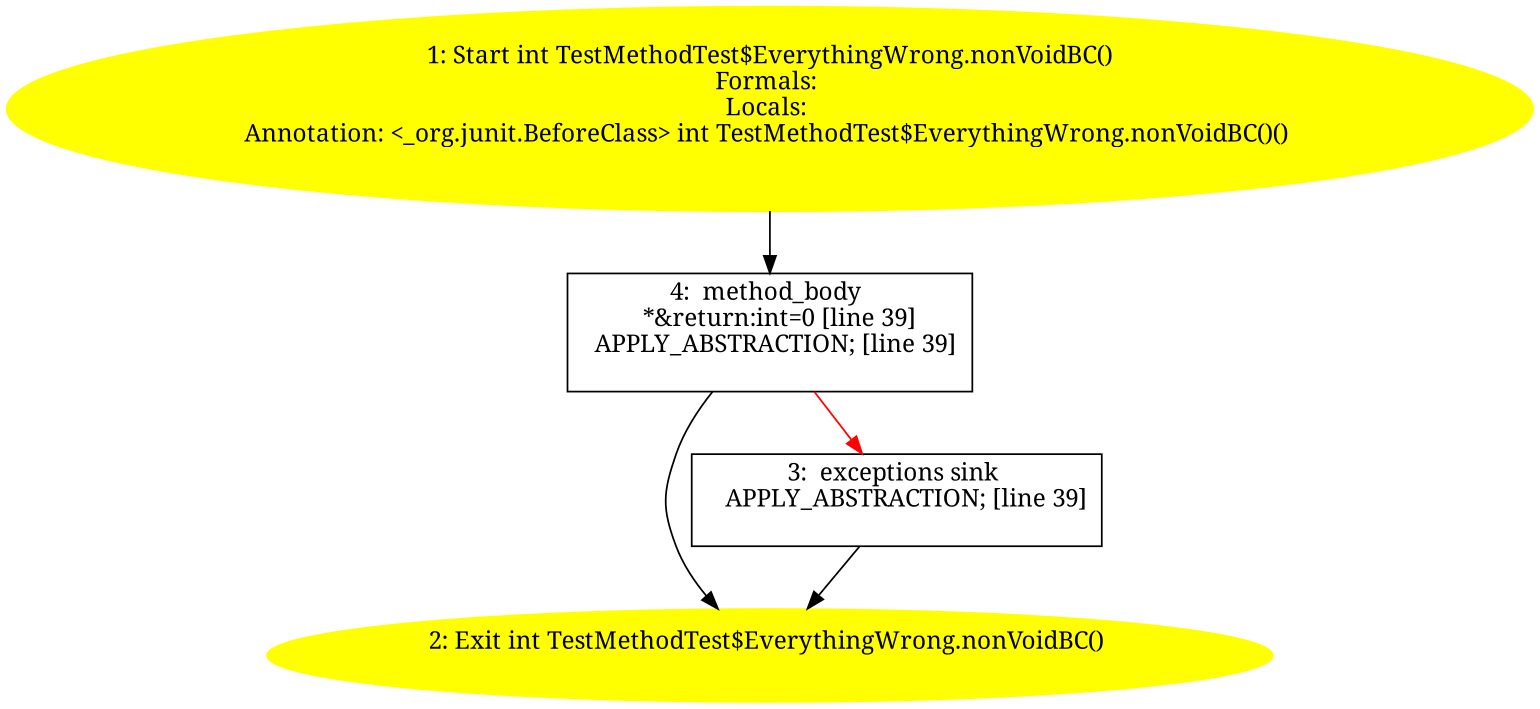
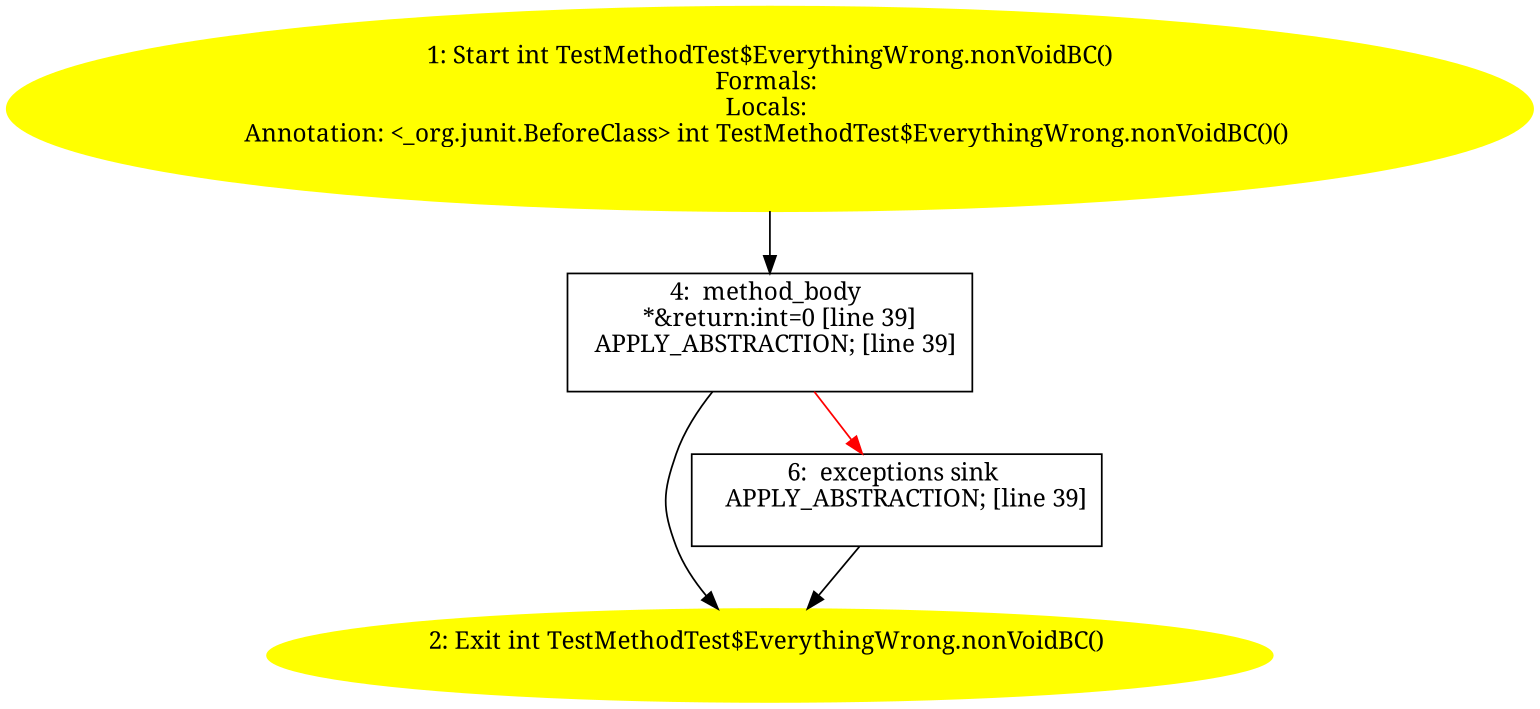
node "3:  exceptions sink APPLY_ABSTRACTION; [line 39]": label "3:  exceptions sink APPLY_ABSTRACTION; [line 39]" -> "6:  exceptions sink APPLY_ABSTRACTION; [line 39]"
